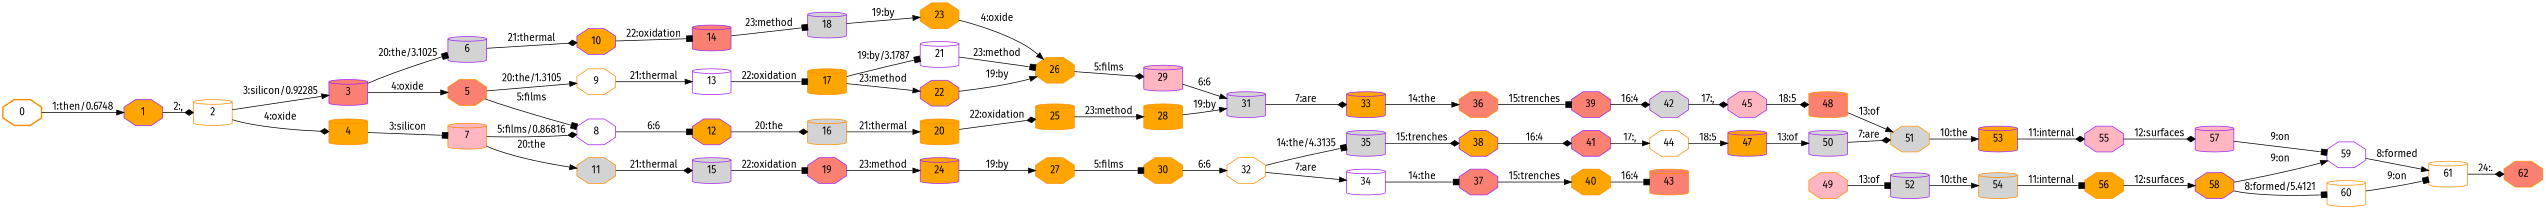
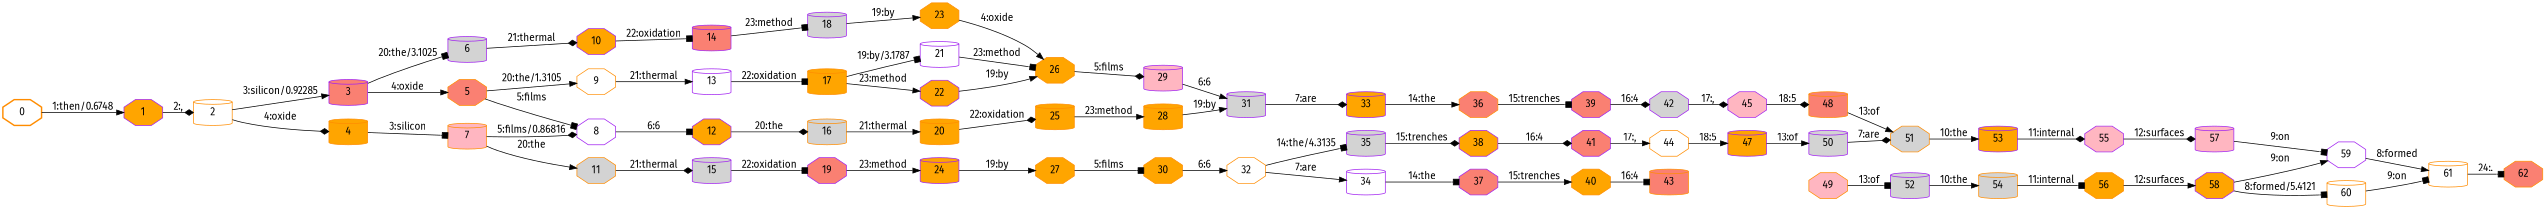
edge "61" -> "62": arrowhead diamond -> box
